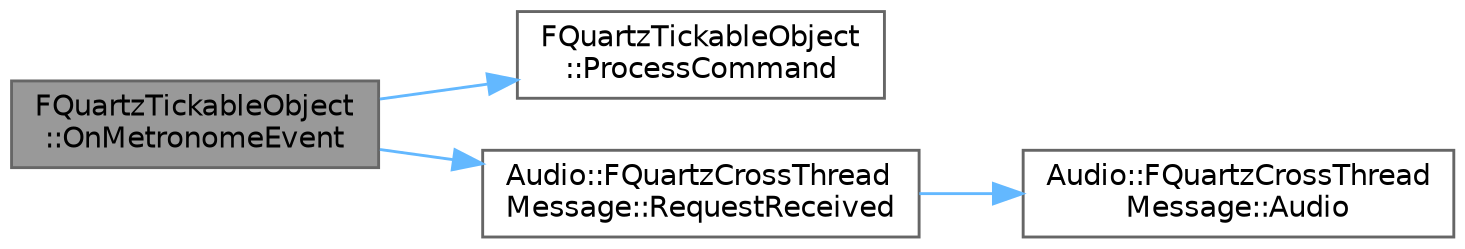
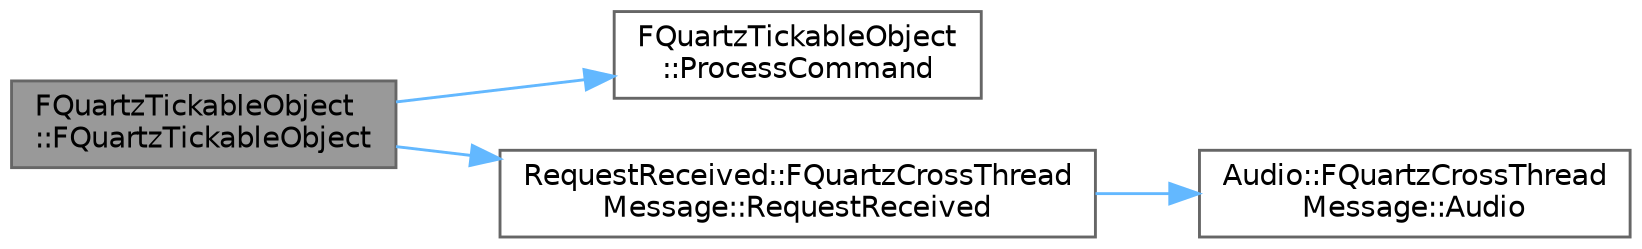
node "FQuartzTickableObject ::OnMetronomeEvent": label "FQuartzTickableObject ::OnMetronomeEvent" -> "FQuartzTickableObject ::FQuartzTickableObject"
node "Audio::FQuartzCrossThread Message::RequestReceived": label "Audio::FQuartzCrossThread Message::RequestReceived" -> "RequestReceived::FQuartzCrossThread Message::RequestReceived"
